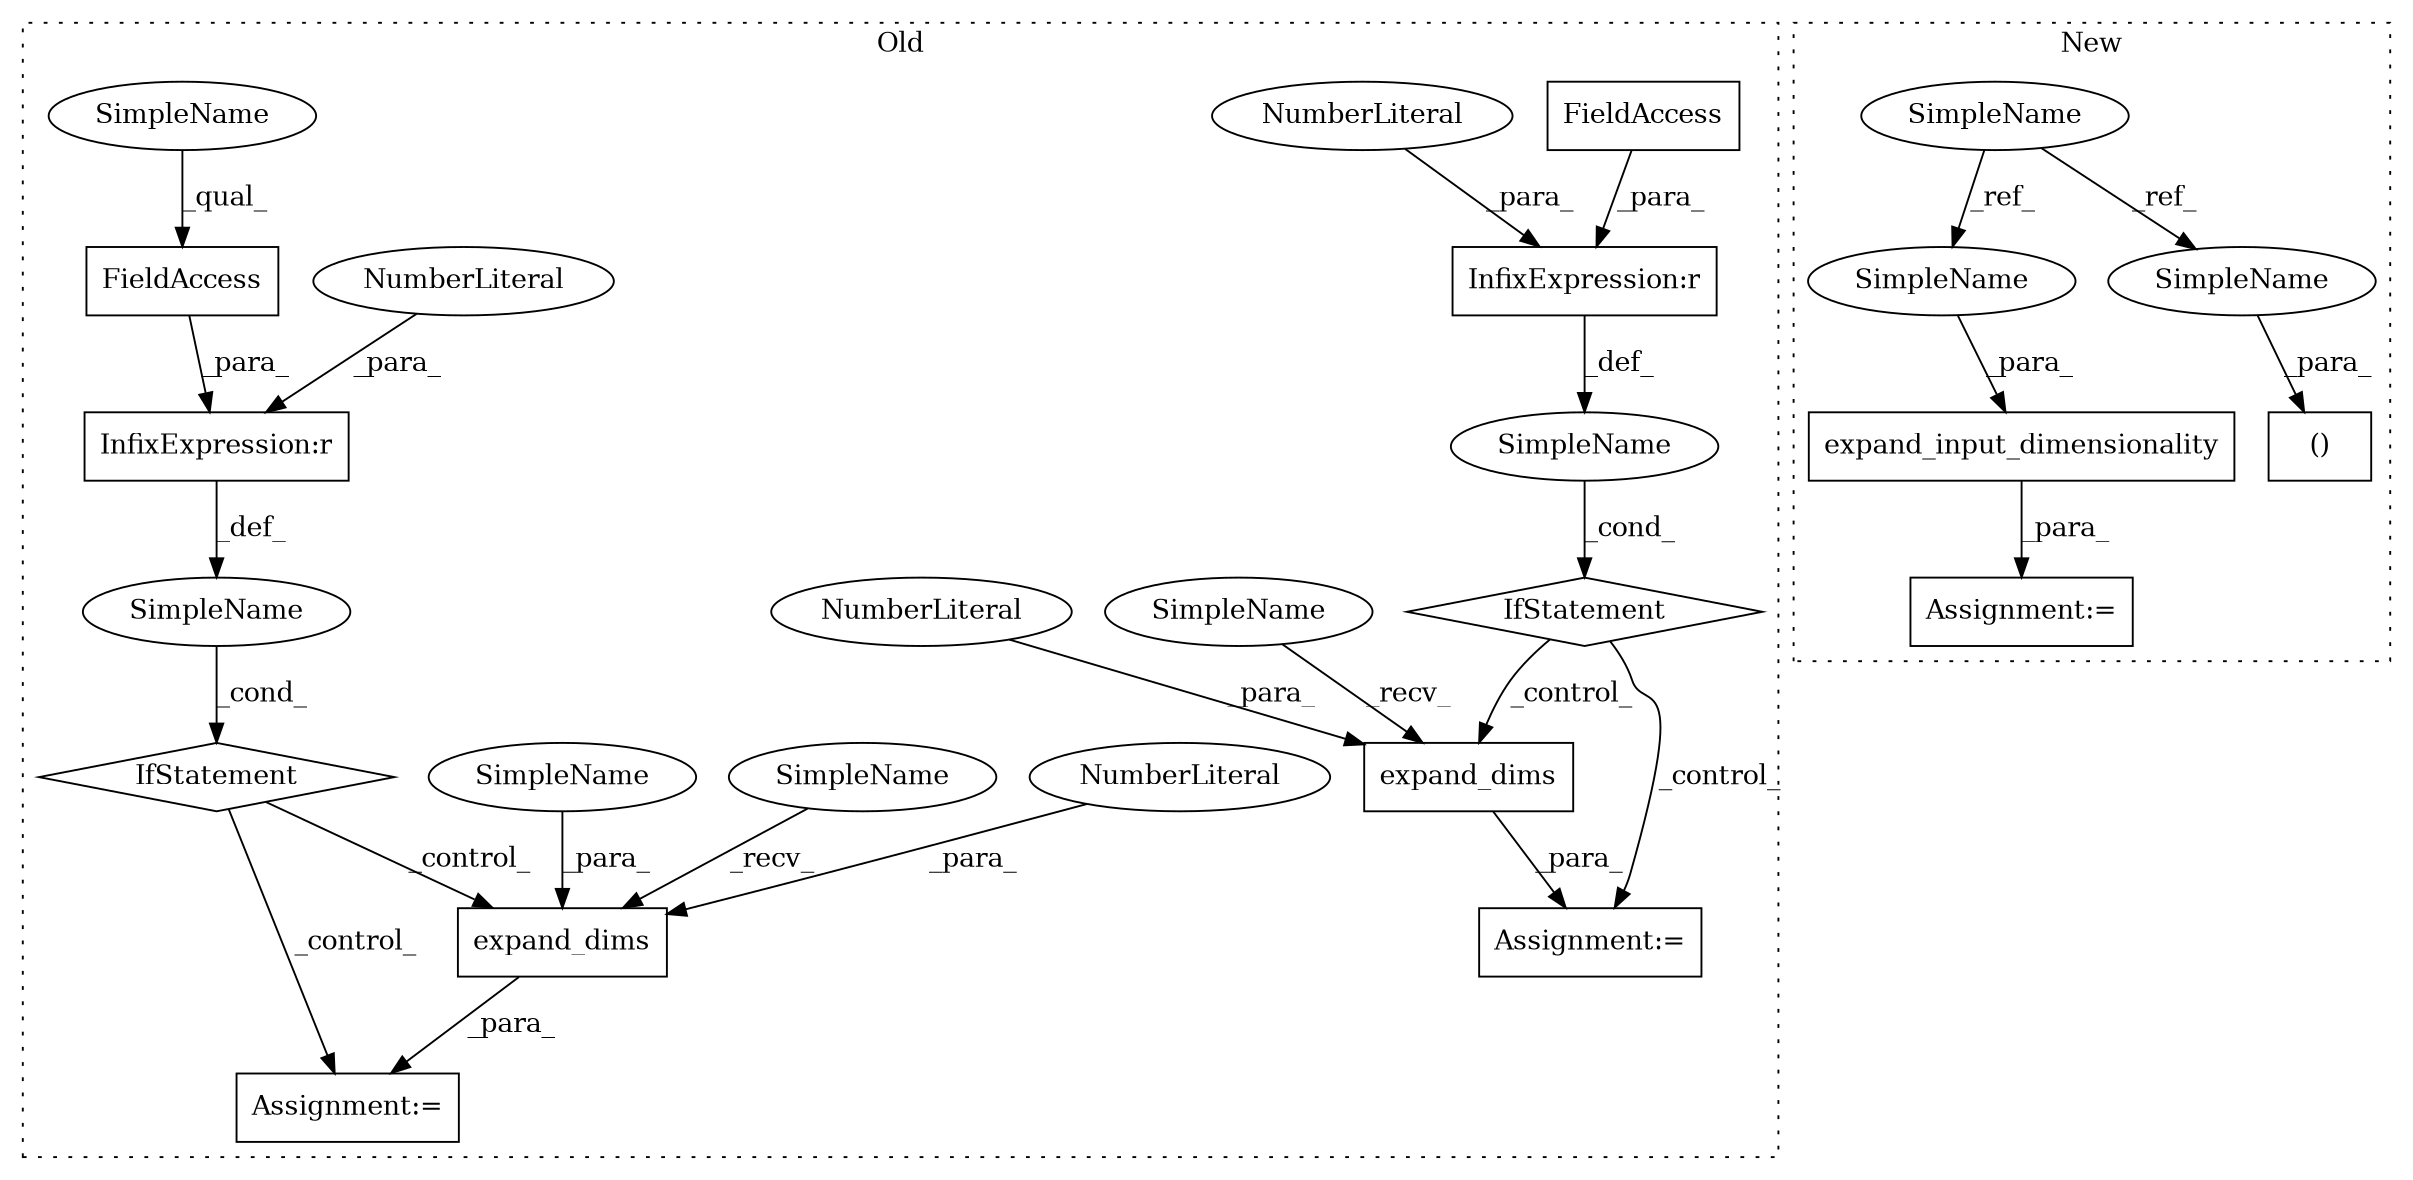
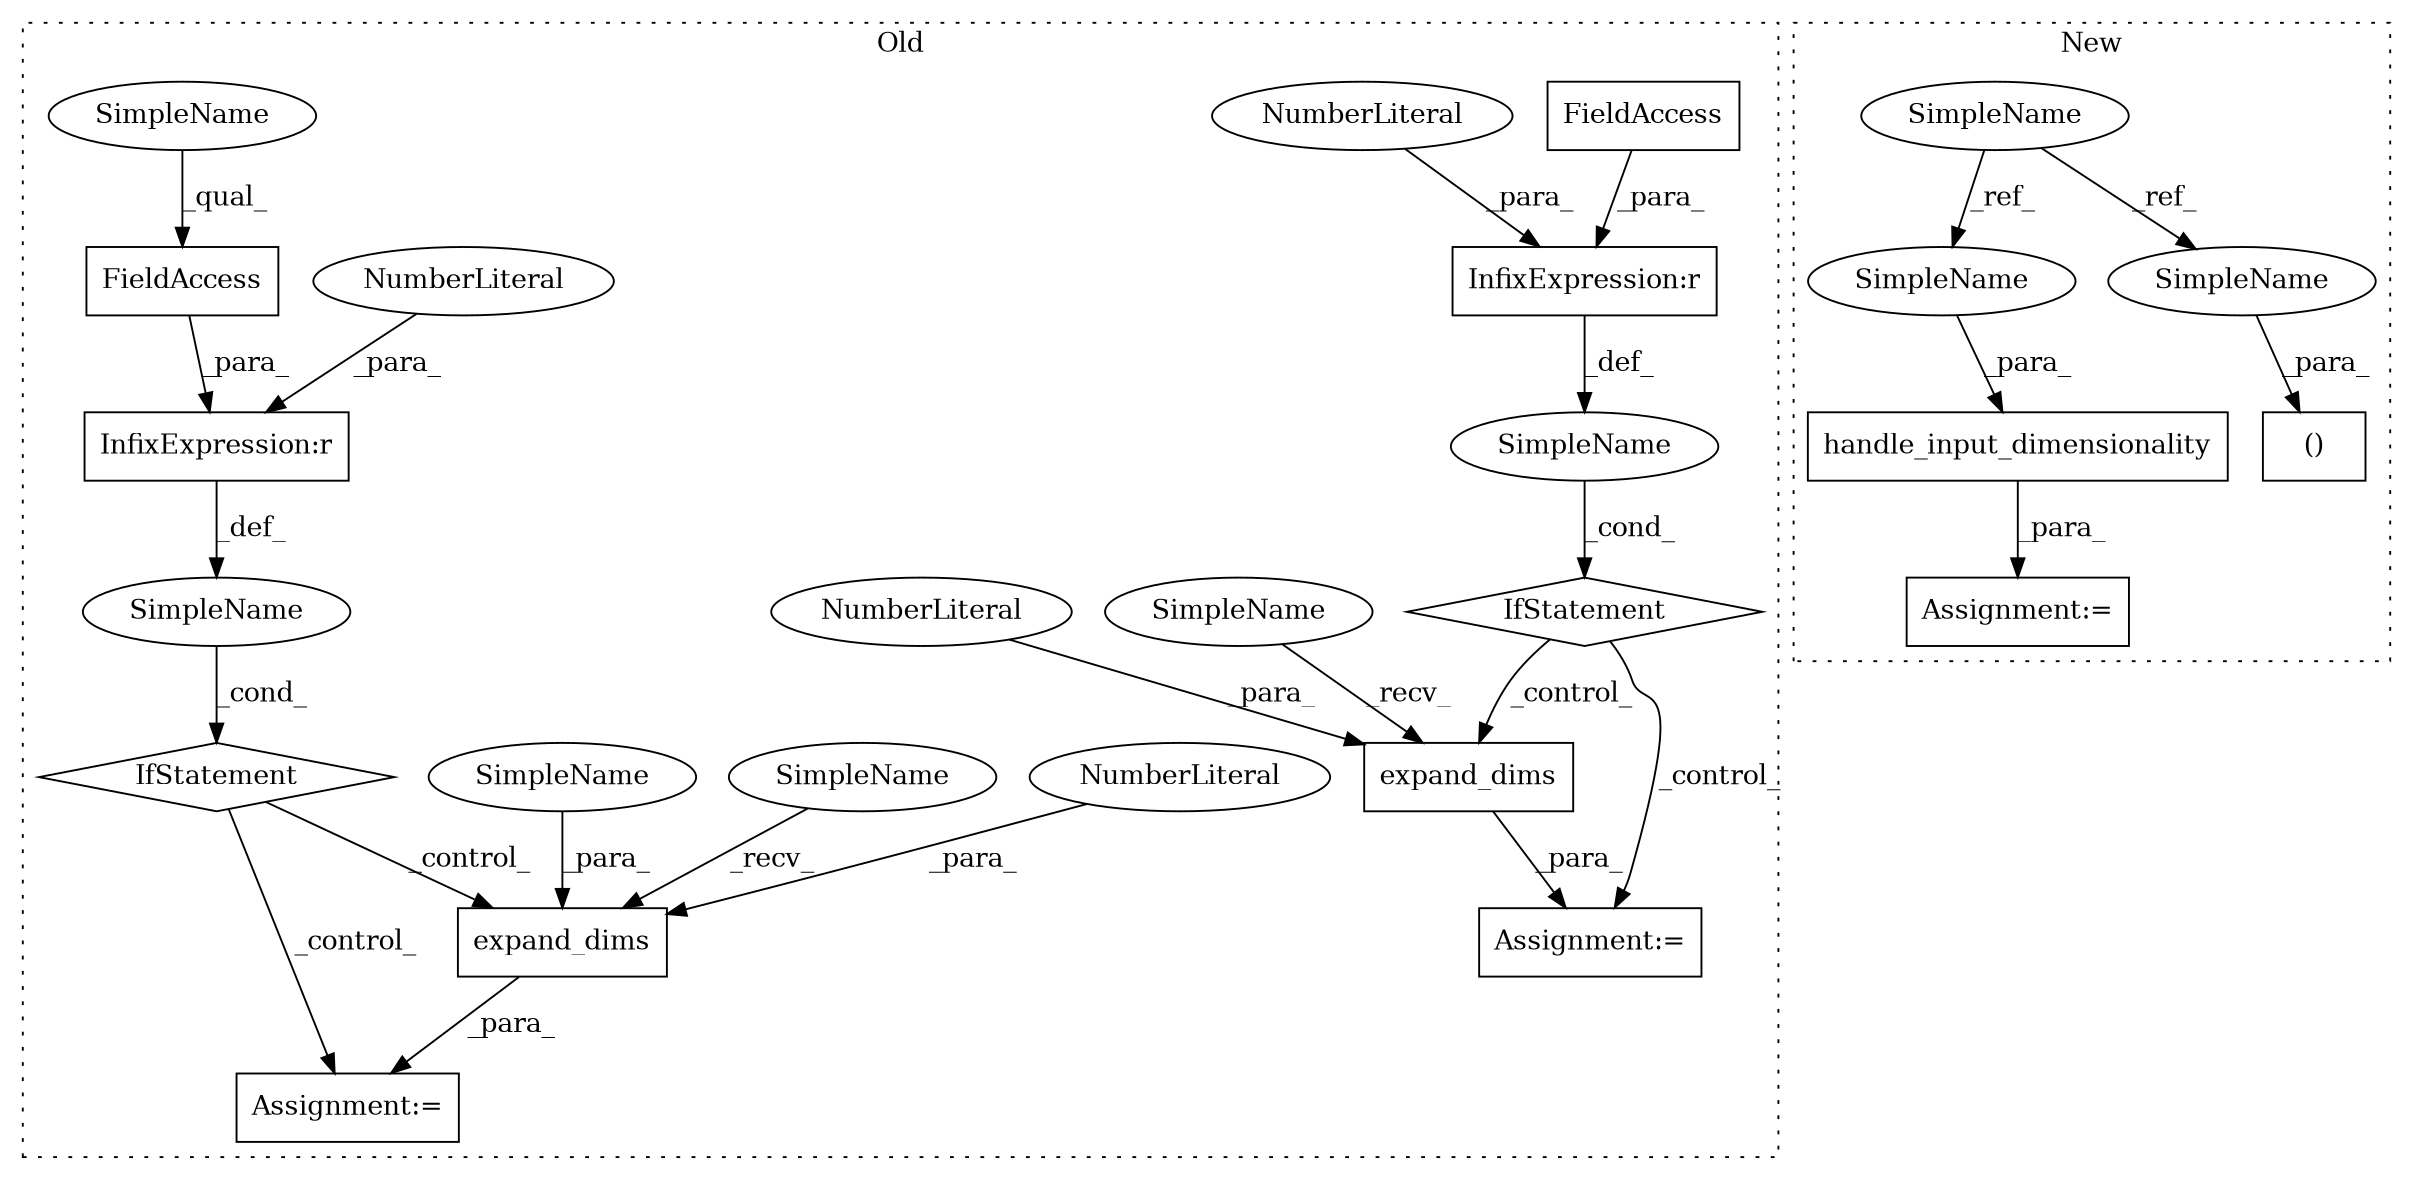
node "expand_input_dimensionality": label "expand_input_dimensionality" -> "handle_input_dimensionality"
